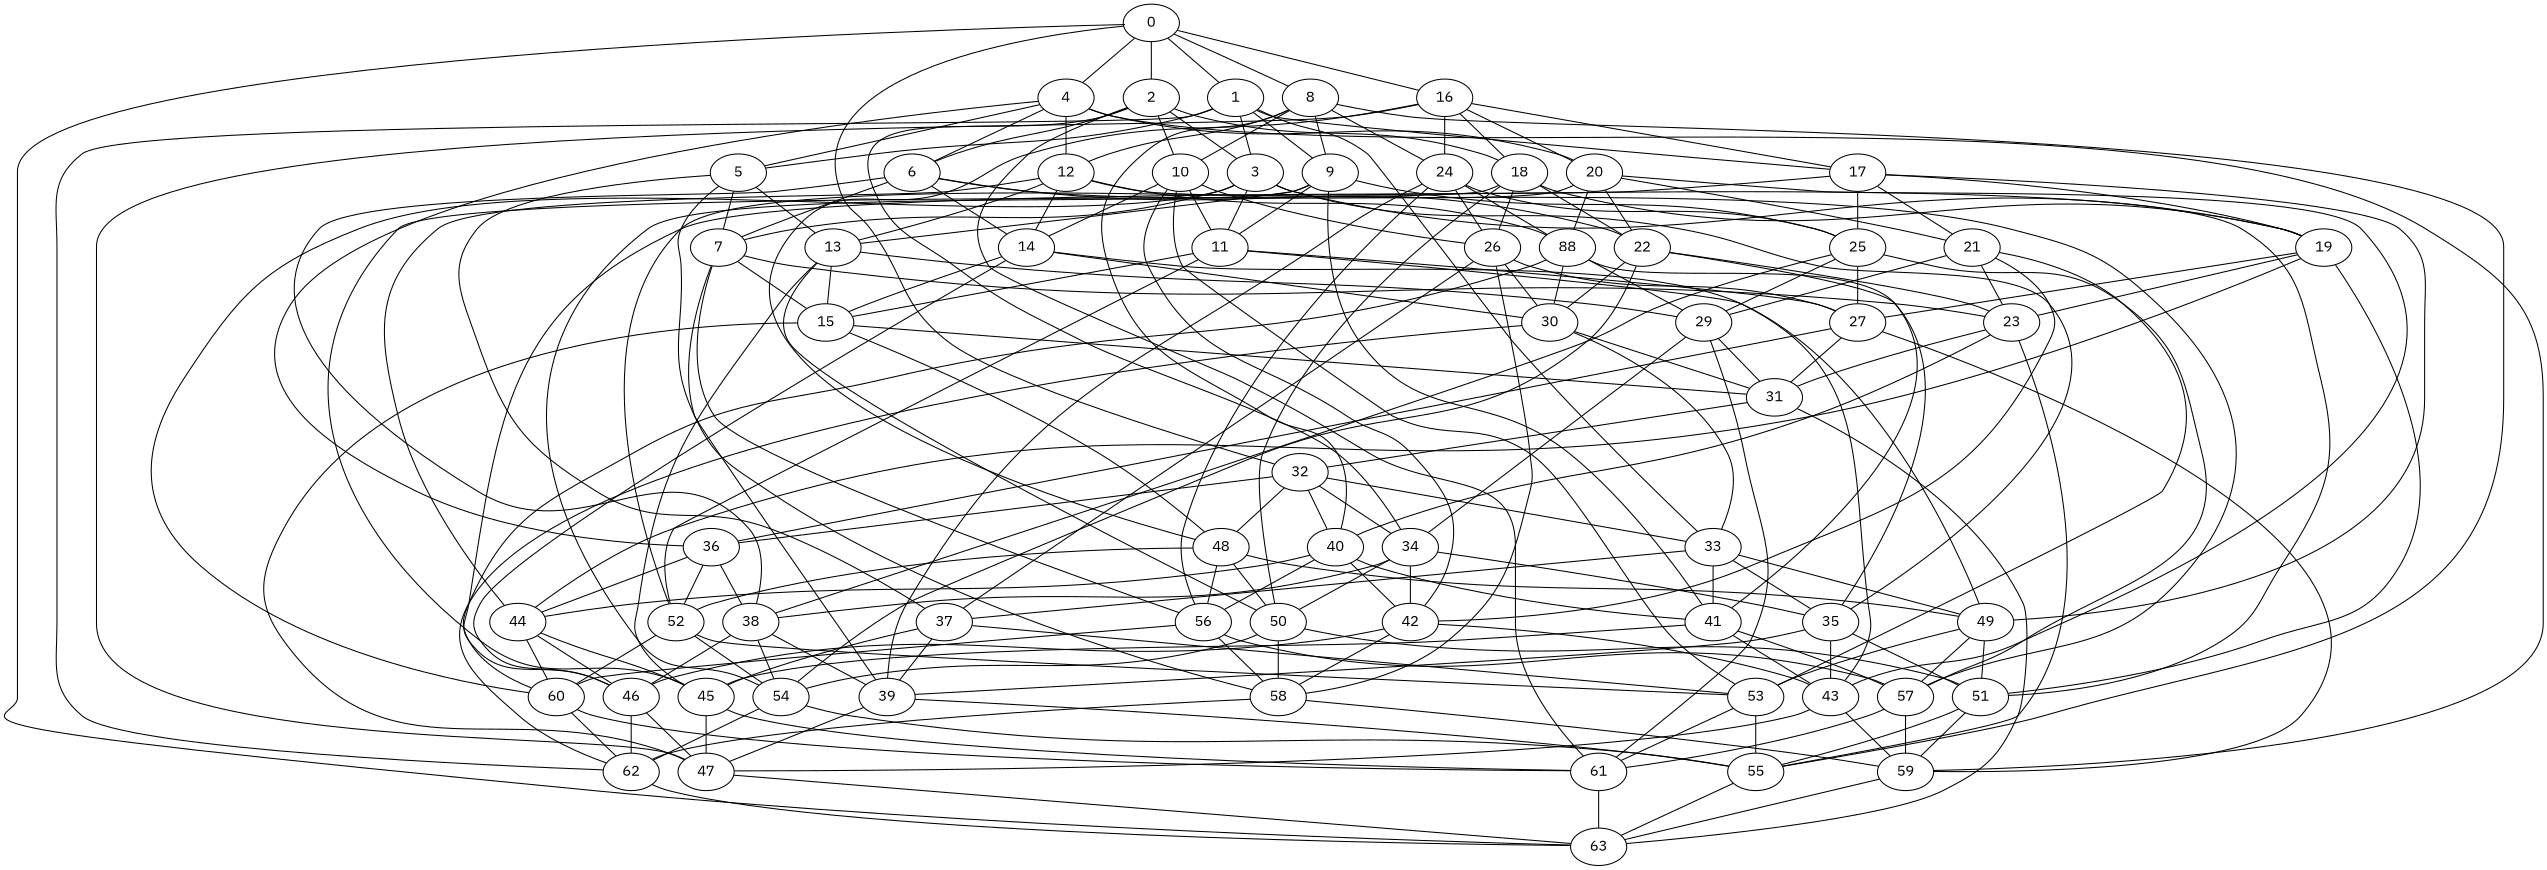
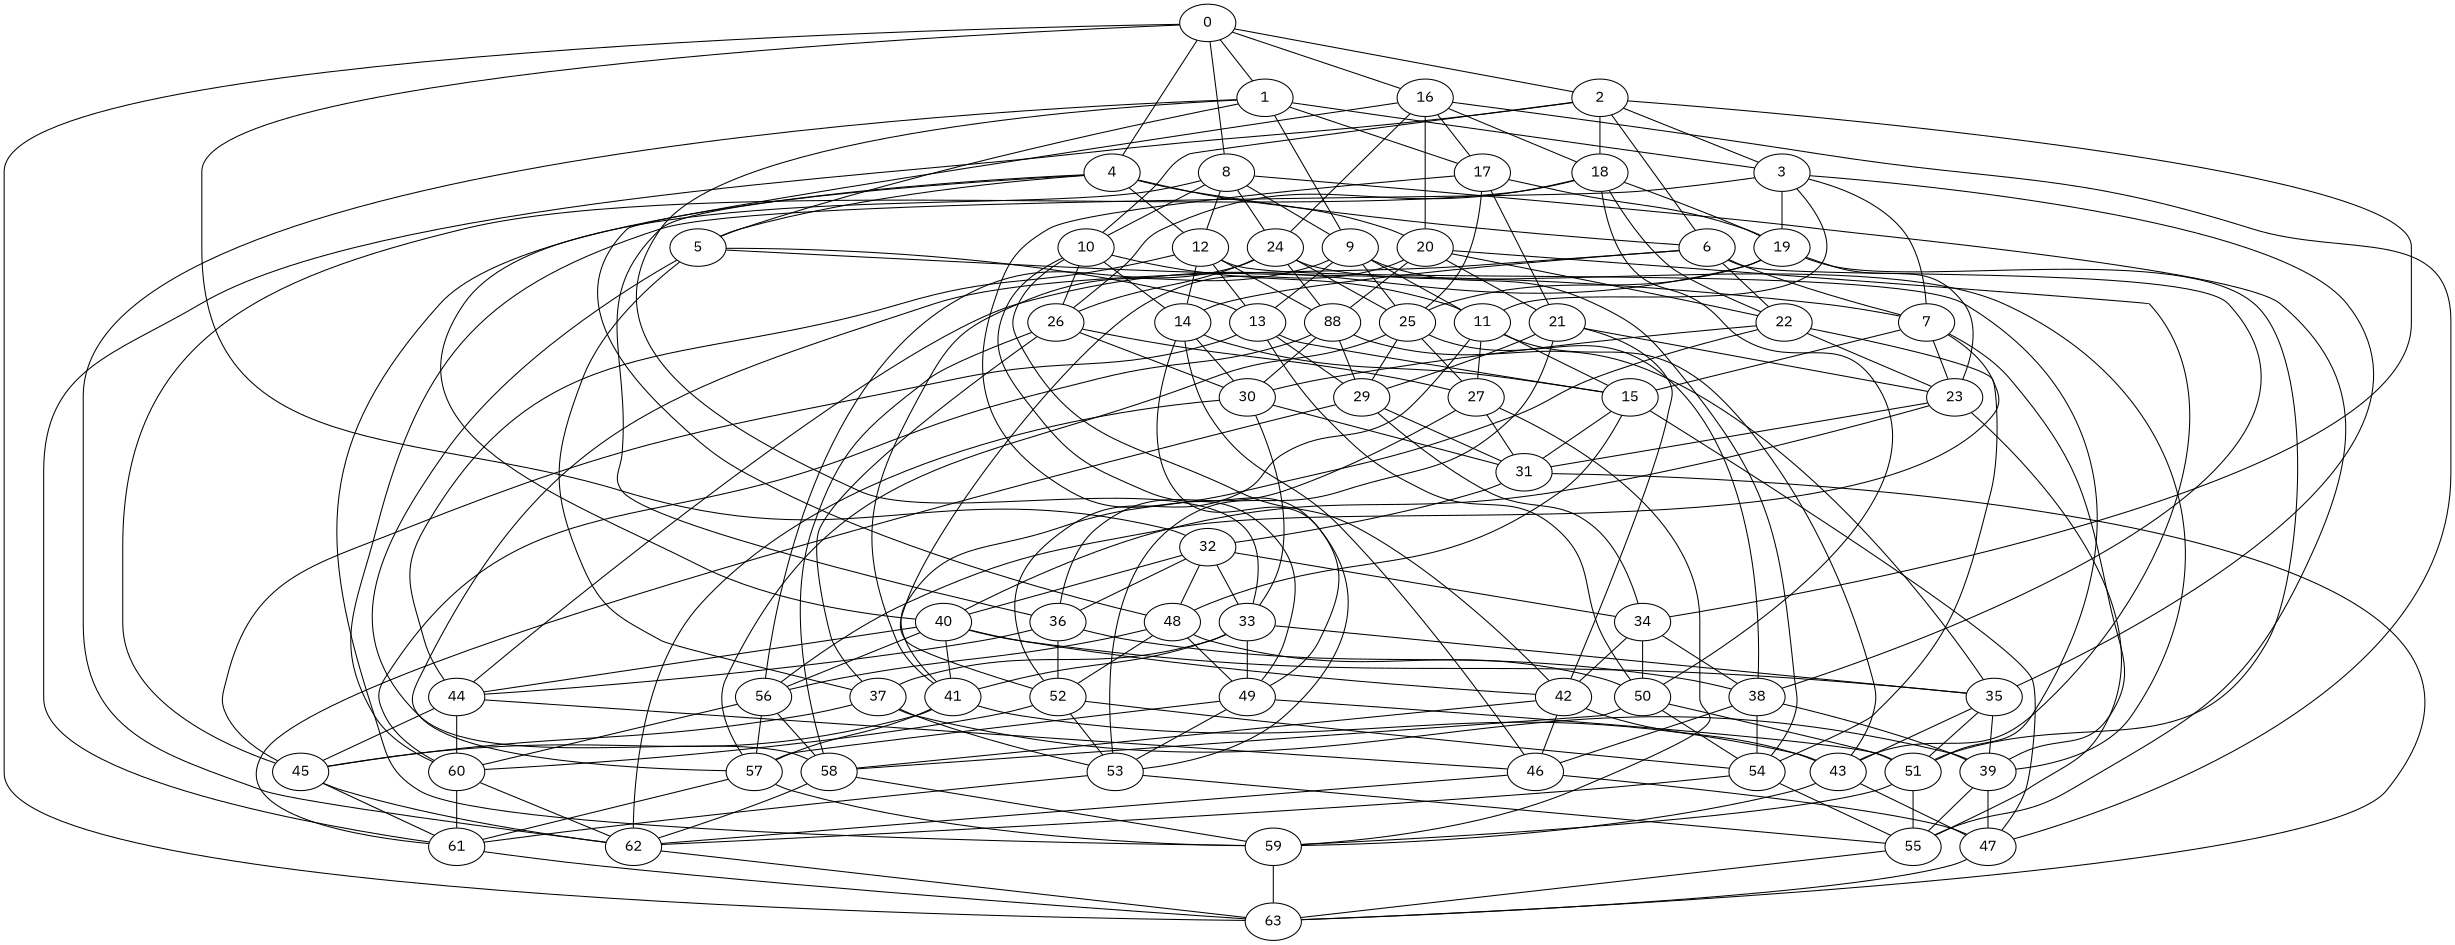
edge "17" -- "46": removed
edge "19" -- "27": now "19" -- "25"
edge "34" -- "35": now "40" -- "35"
edge "45" -- "47": now "45" -- "62"
